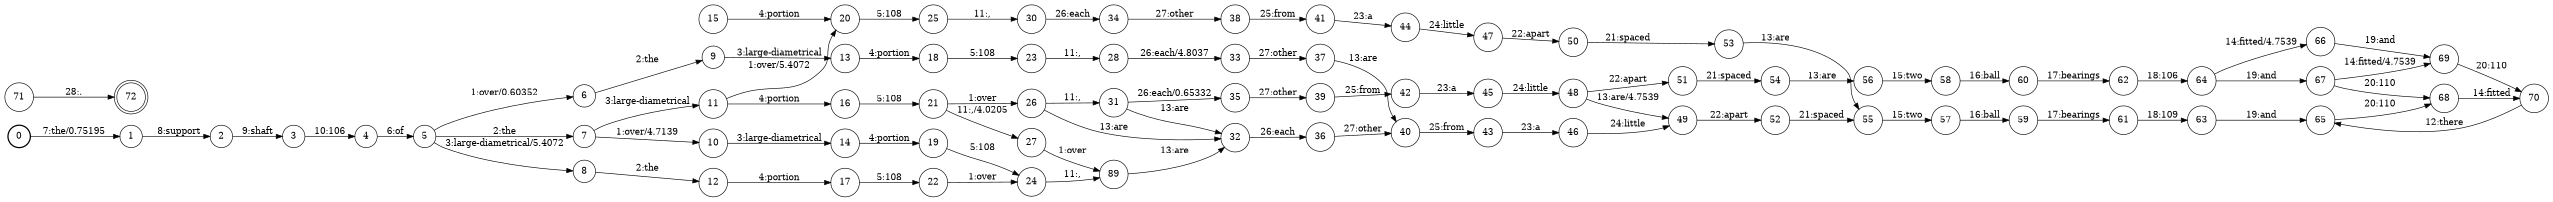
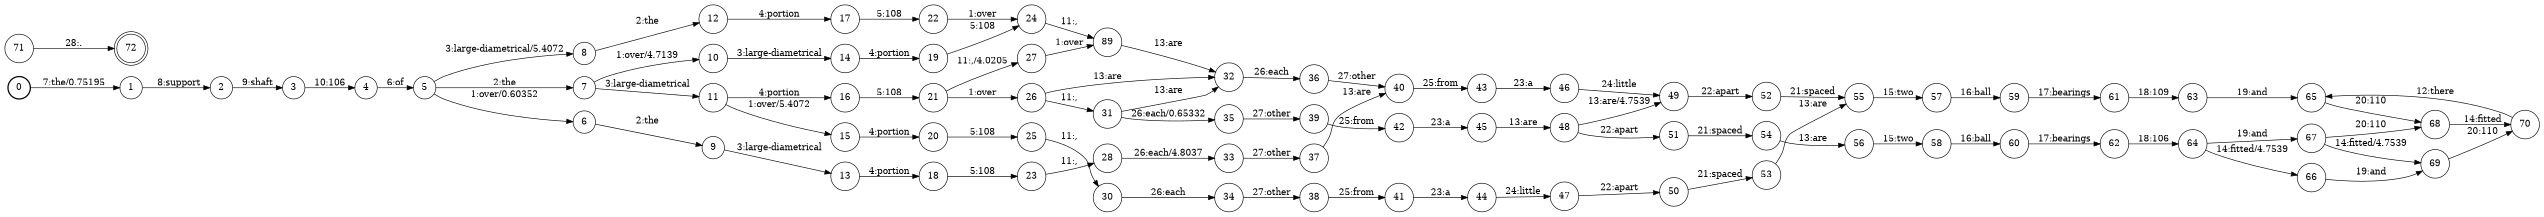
edge "11" -> "20": now "11" -> "15"
edge "45" -> "48": label "24:little" -> "13:are"
